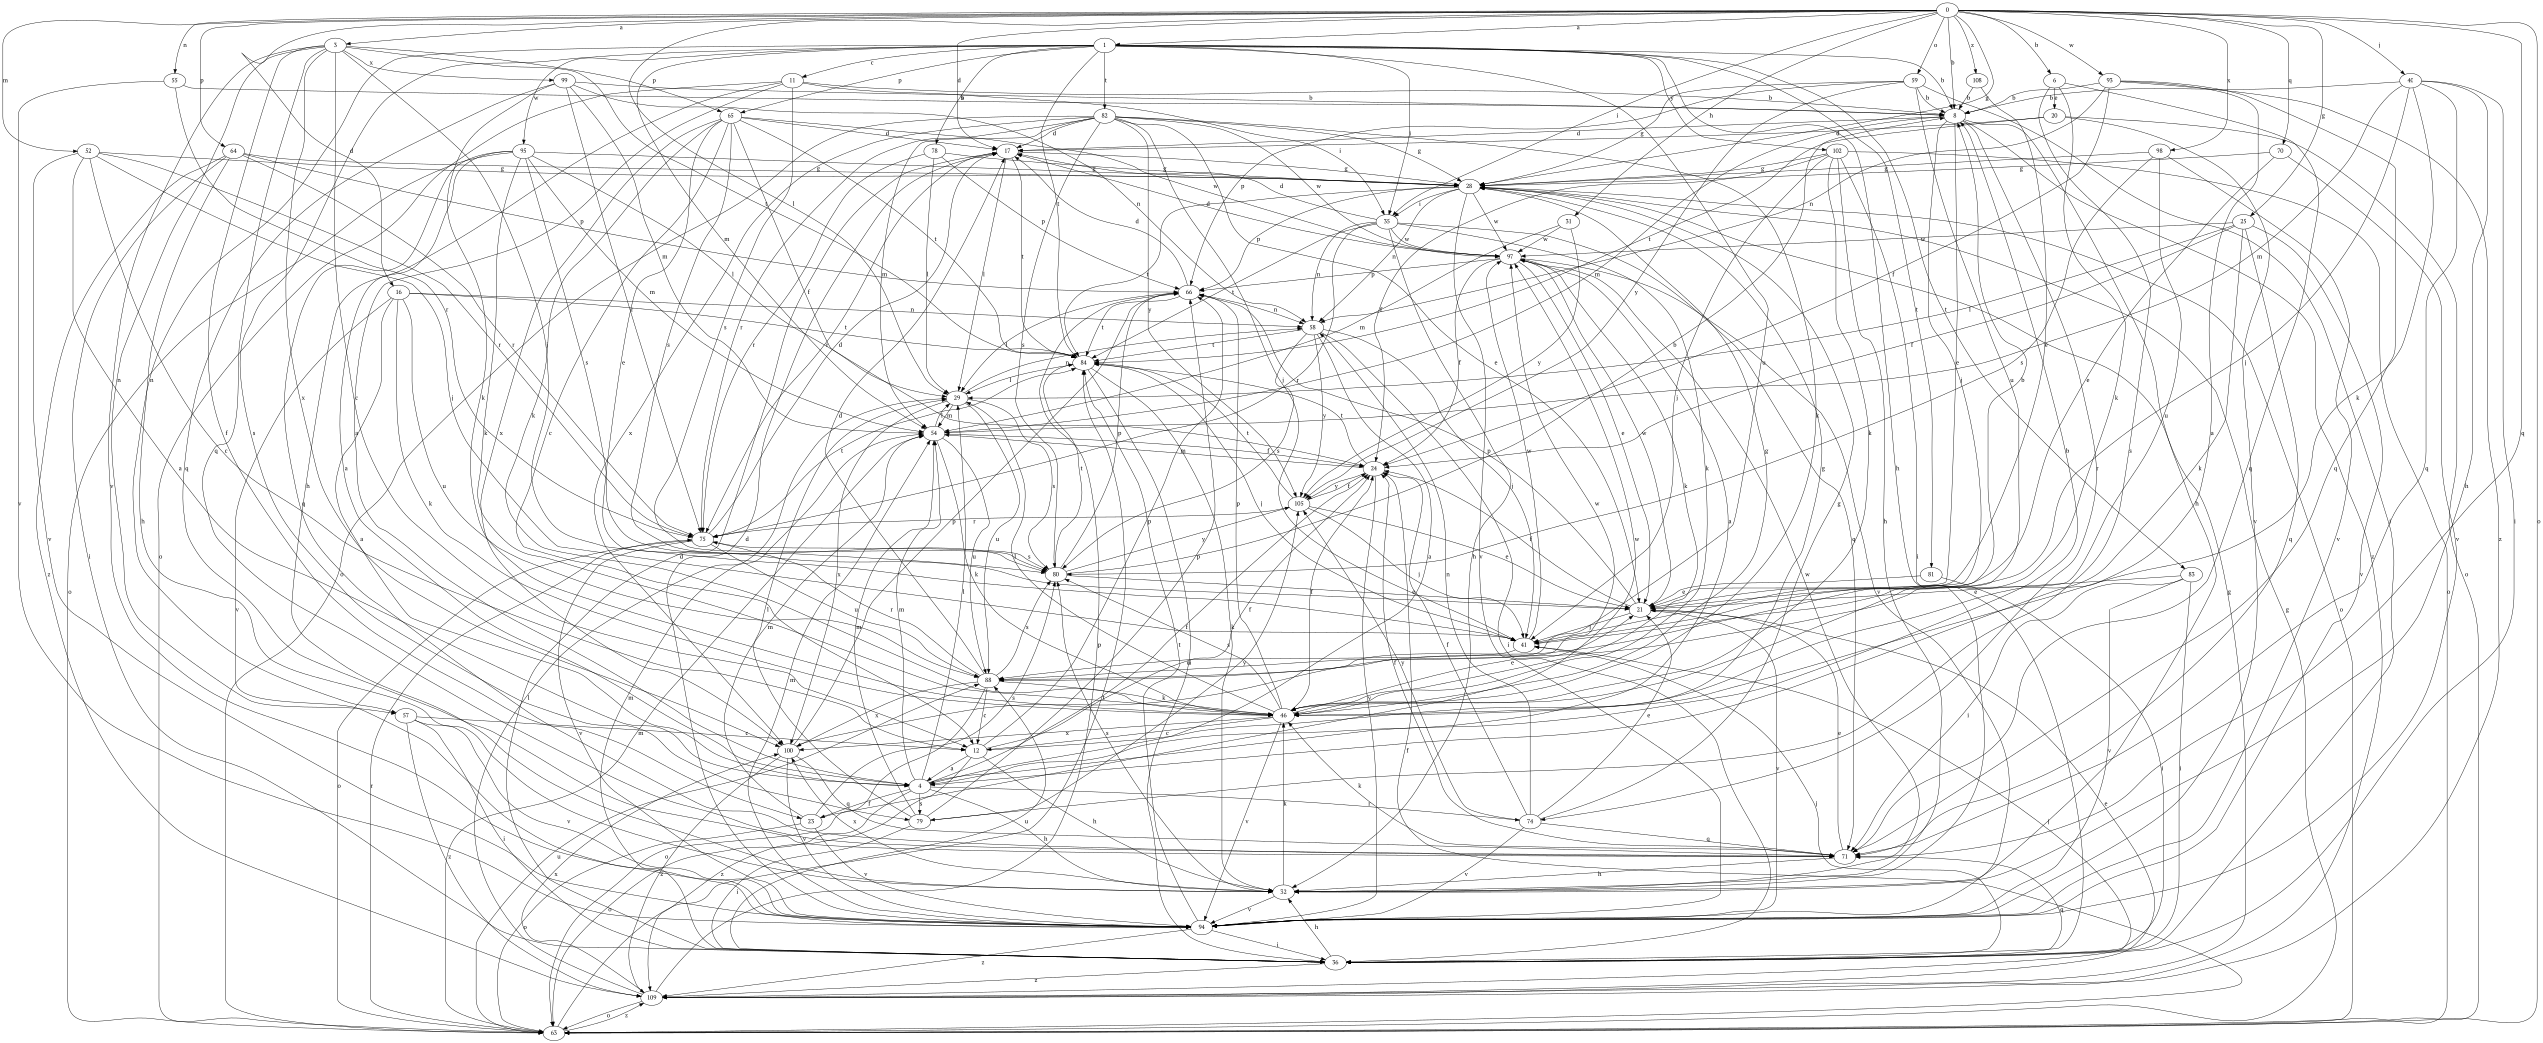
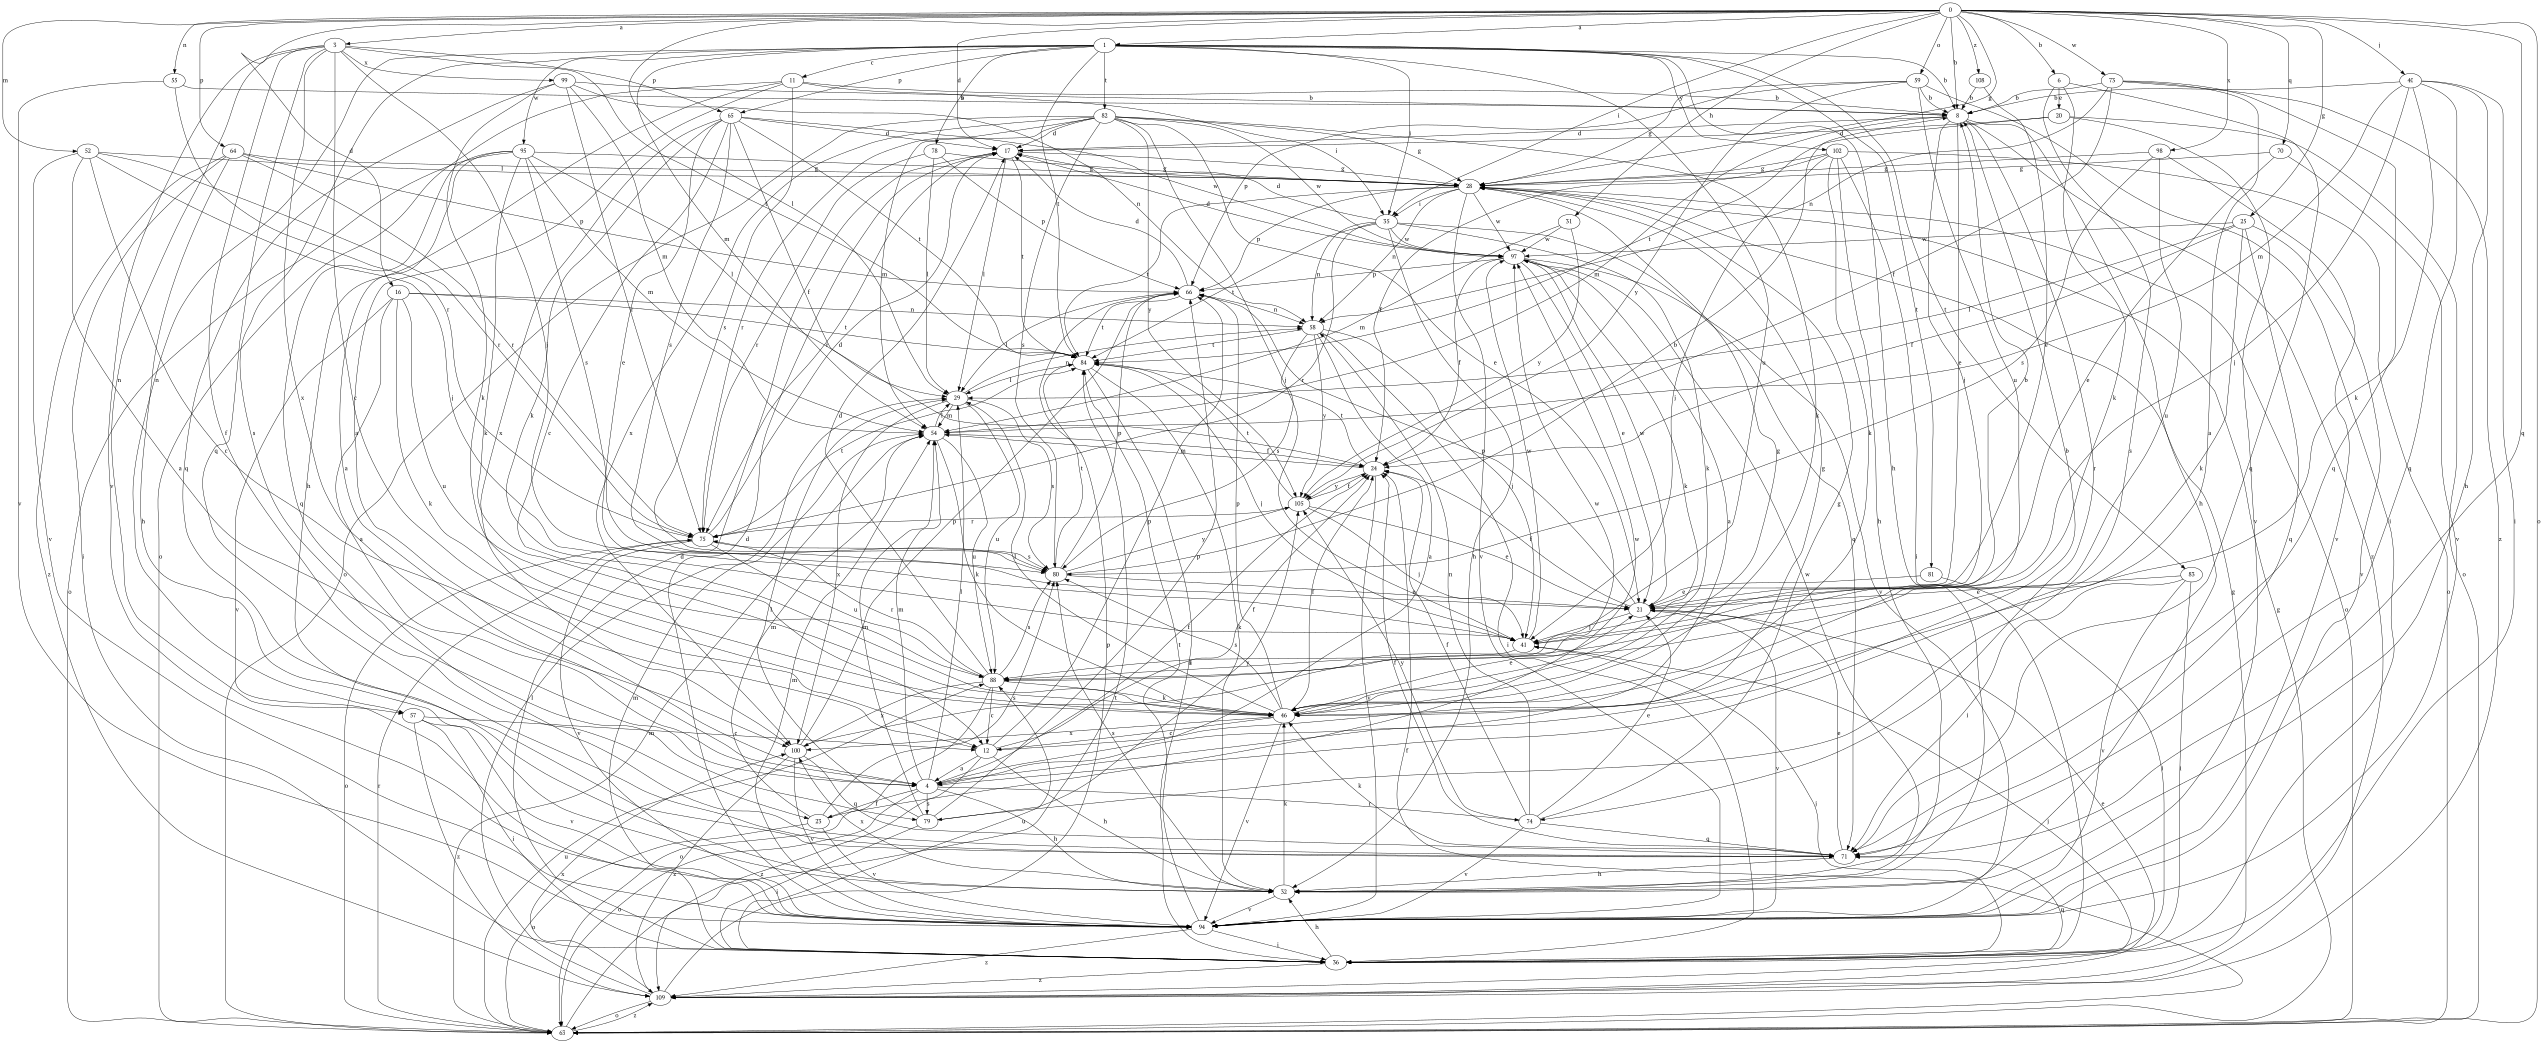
node "93": label "93" -> "73"
edge "52" -> "28": label "g" -> "l"
